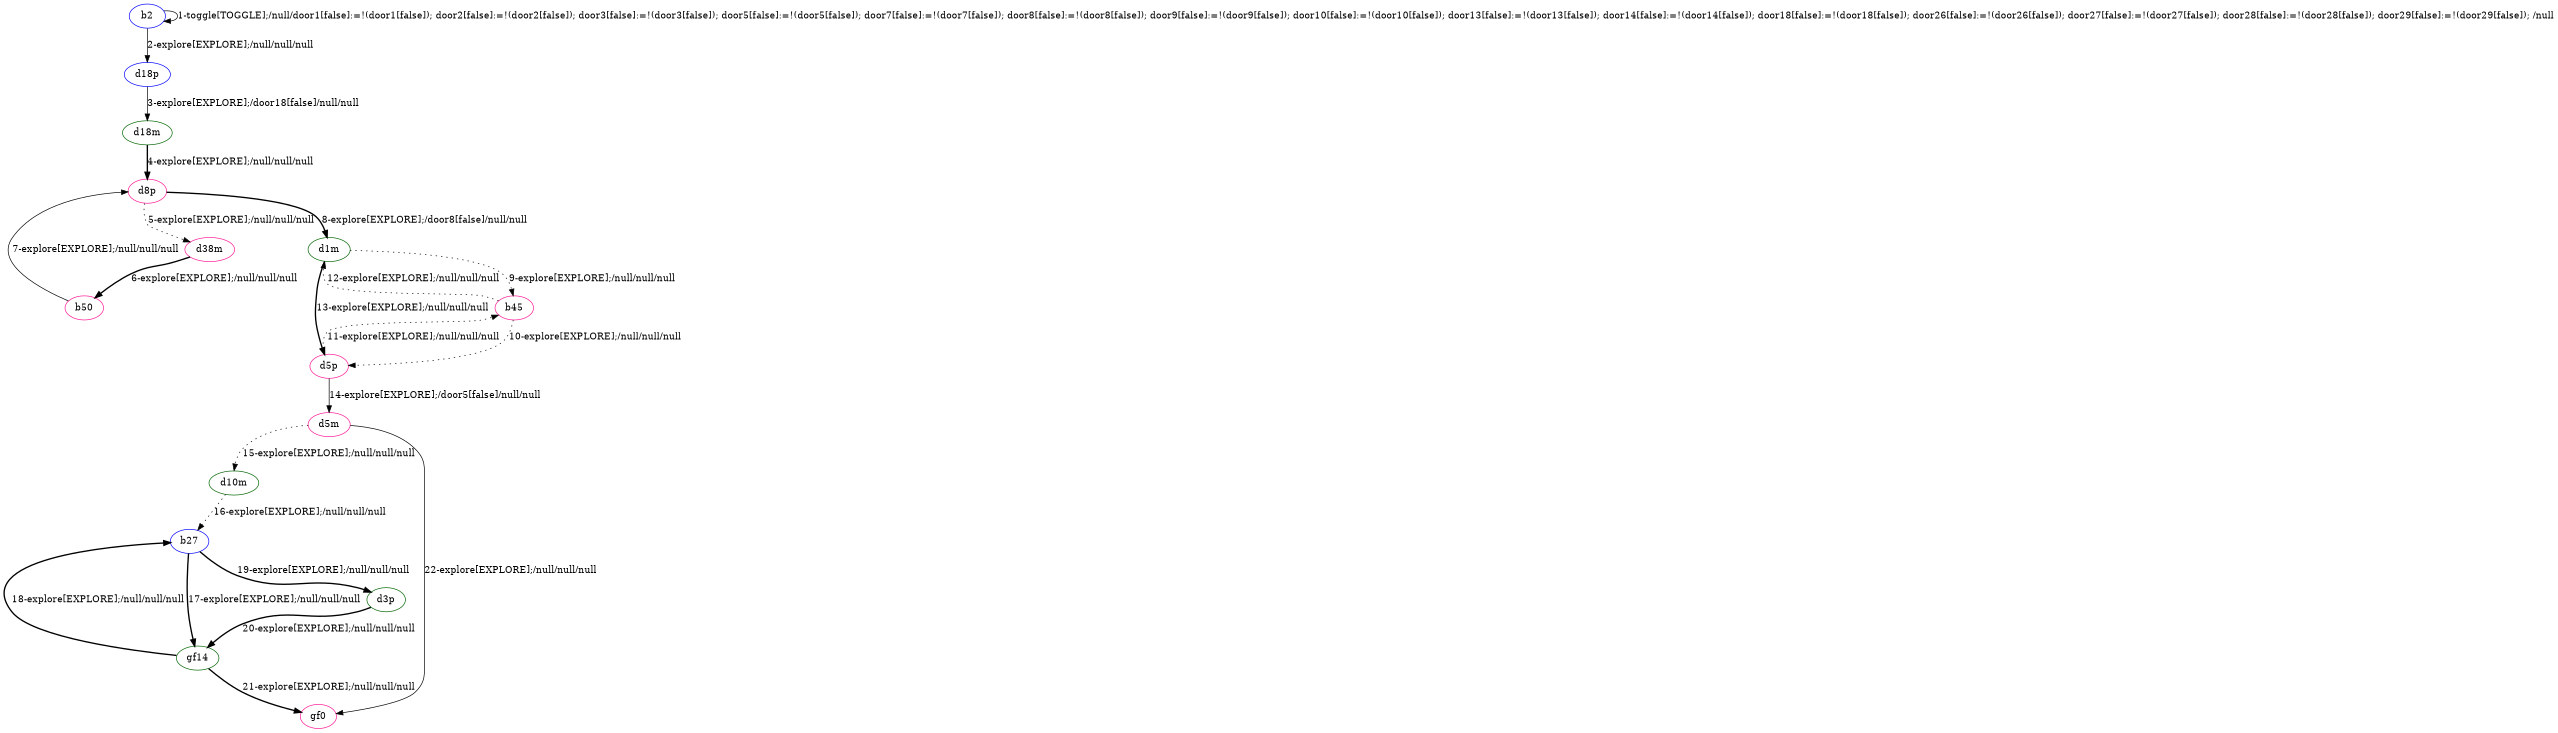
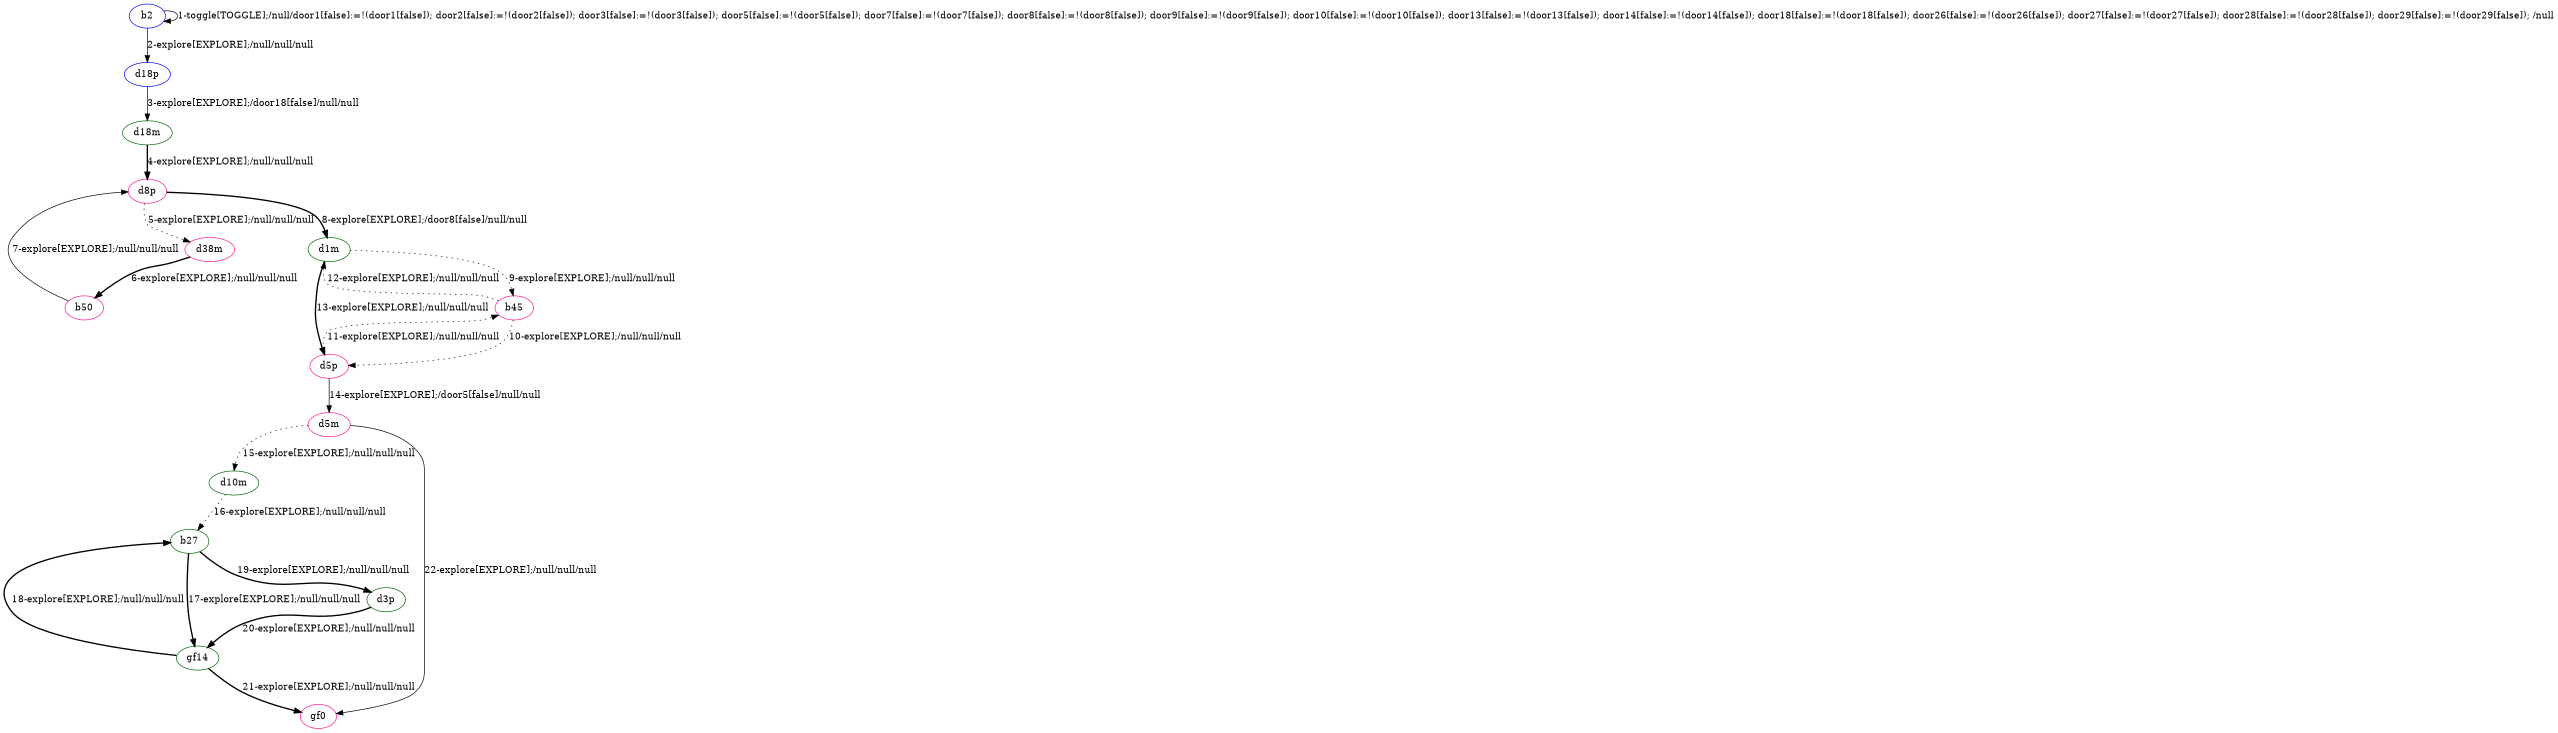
node "b27": color blue -> darkgreen
